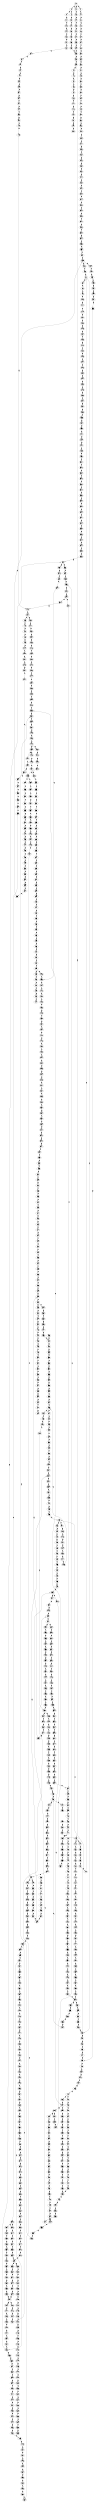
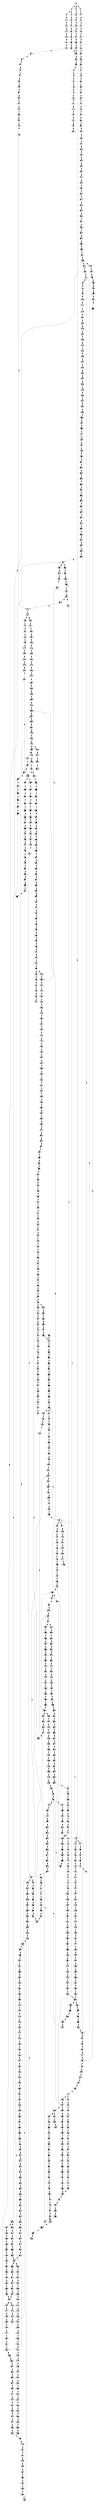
node "S475": added
